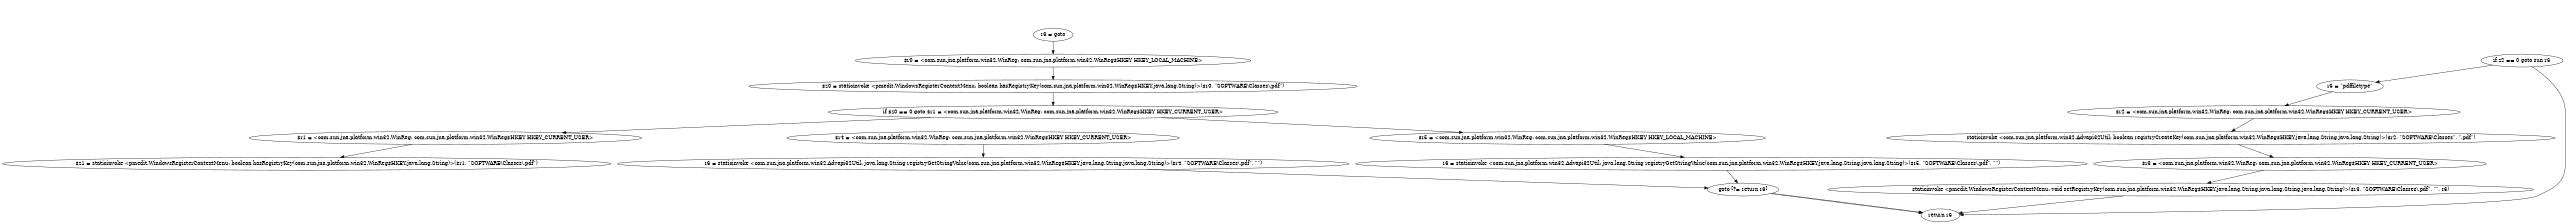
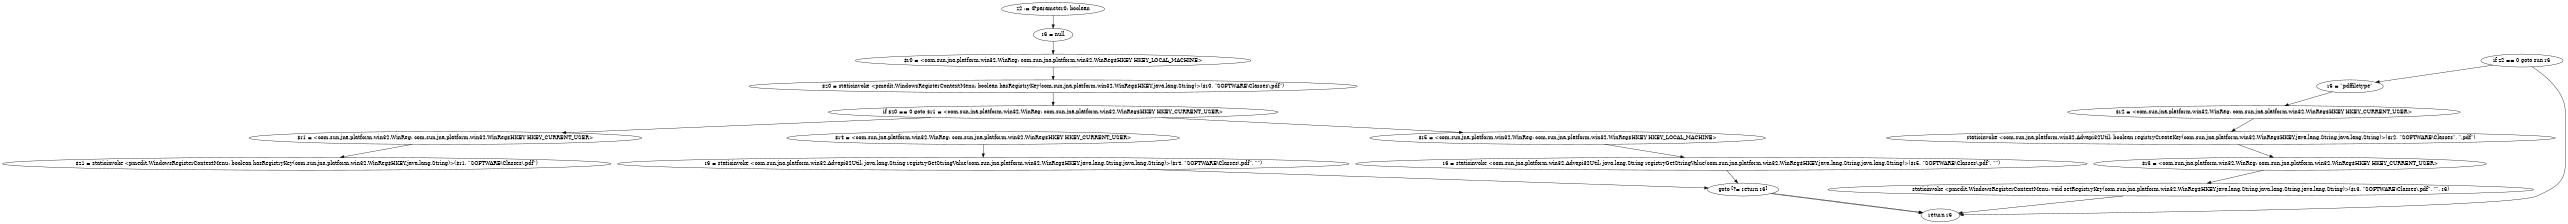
node "z2 := @parameter0: boolean": added
node "r6 = goto": label "r6 = goto" -> "r6 = null"
